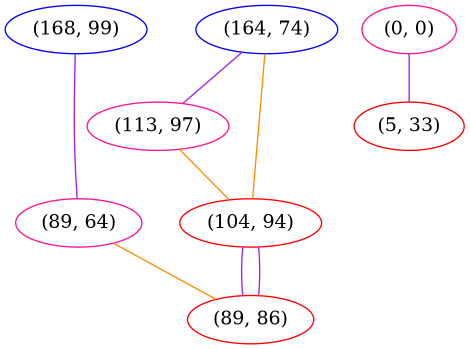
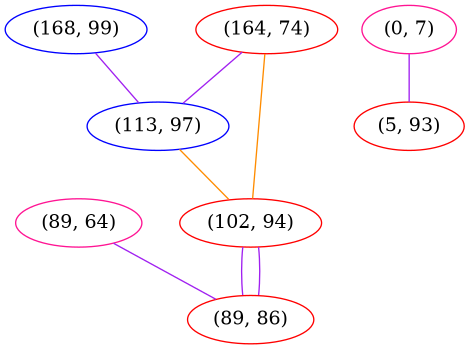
node "(164, 74)": color blue -> red
node "(0, 0)": label "(0, 0)" -> "(0, 7)"
edge "(168, 99)" -- "(89, 64)": now "(168, 99)" -- "(113, 97)"
node "(113, 97)": color deeppink -> blue
node "(5, 33)": label "(5, 33)" -> "(5, 93)"
node "(104, 94)": label "(104, 94)" -> "(102, 94)"
edge "(89, 64)" -- "(89, 86)": color darkorange -> purple
